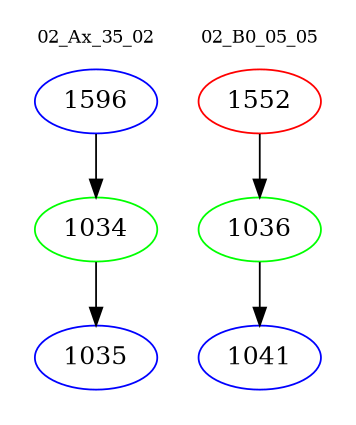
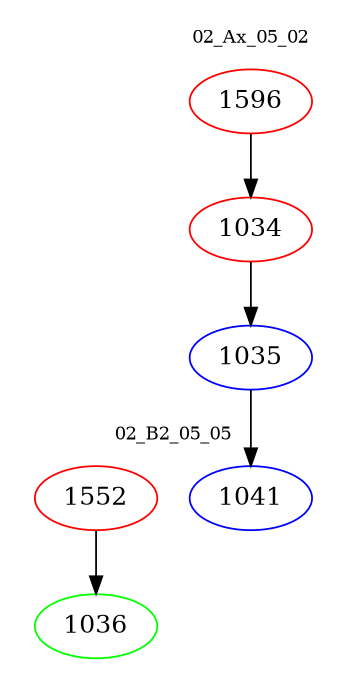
cluster "02_Ax_35_02": label "02_Ax_35_02" -> "02_Ax_05_02"
cluster "02_B0_05_05": label "02_B0_05_05" -> "02_B2_05_05"
node "1596": color blue -> red
node "1034": color green -> red
edge "1036" -> "1041": now "1035" -> "1041"
